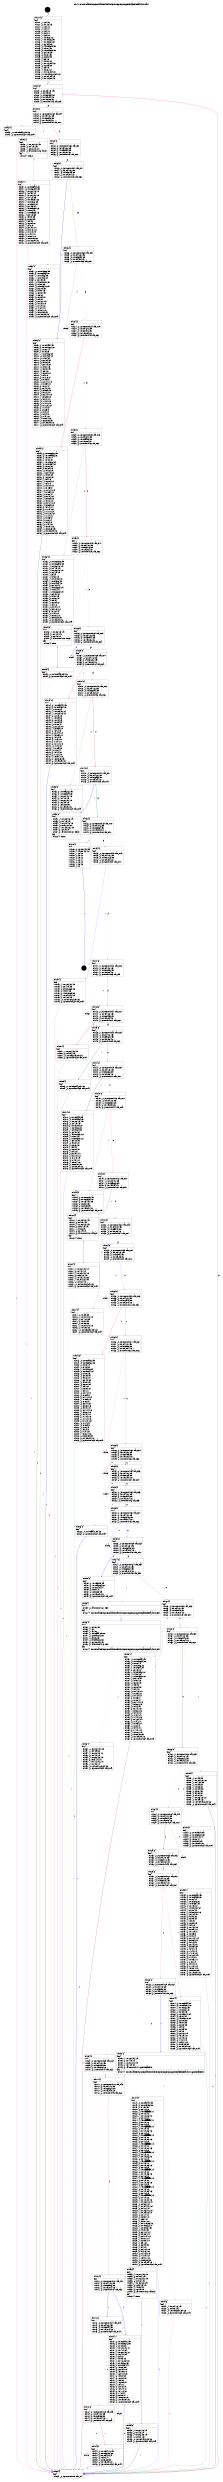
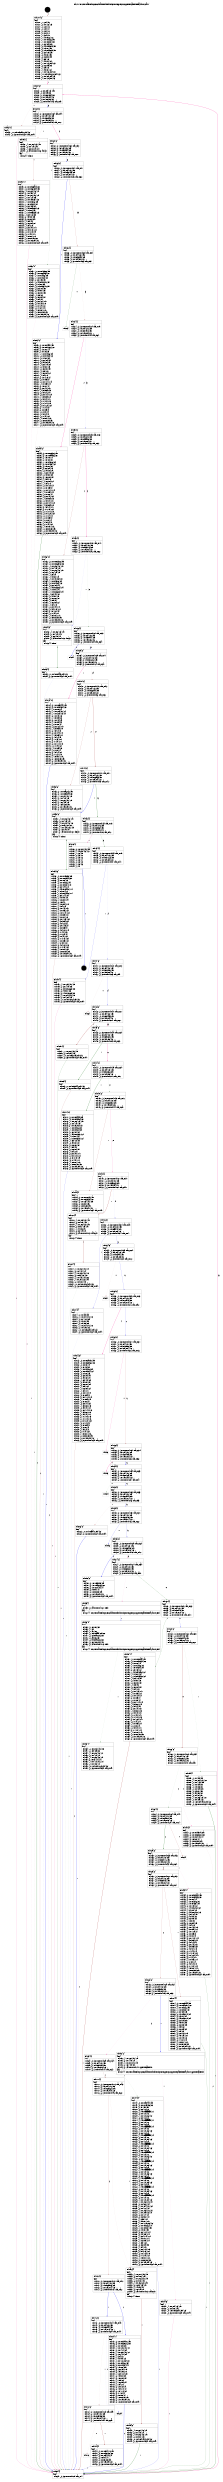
node "0x401fcc [153]": added
